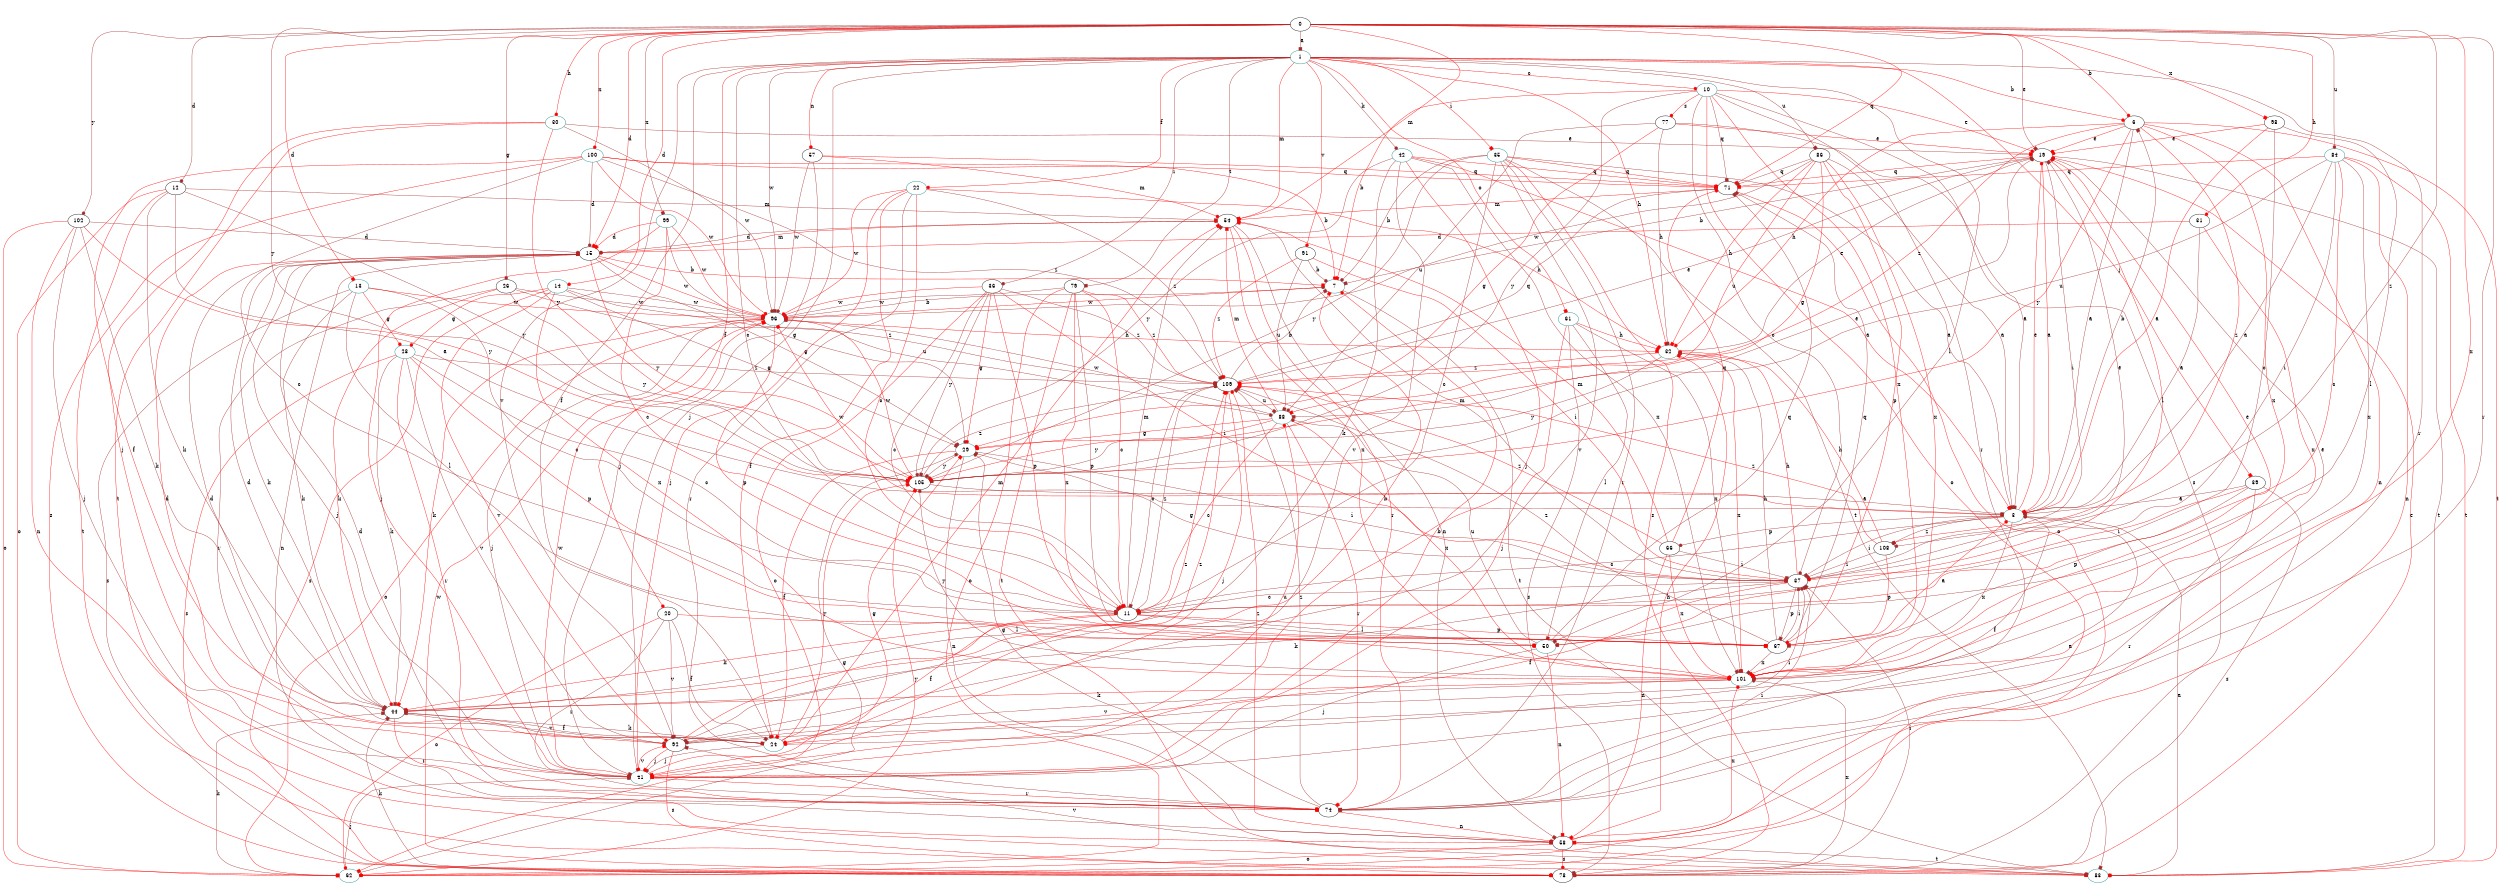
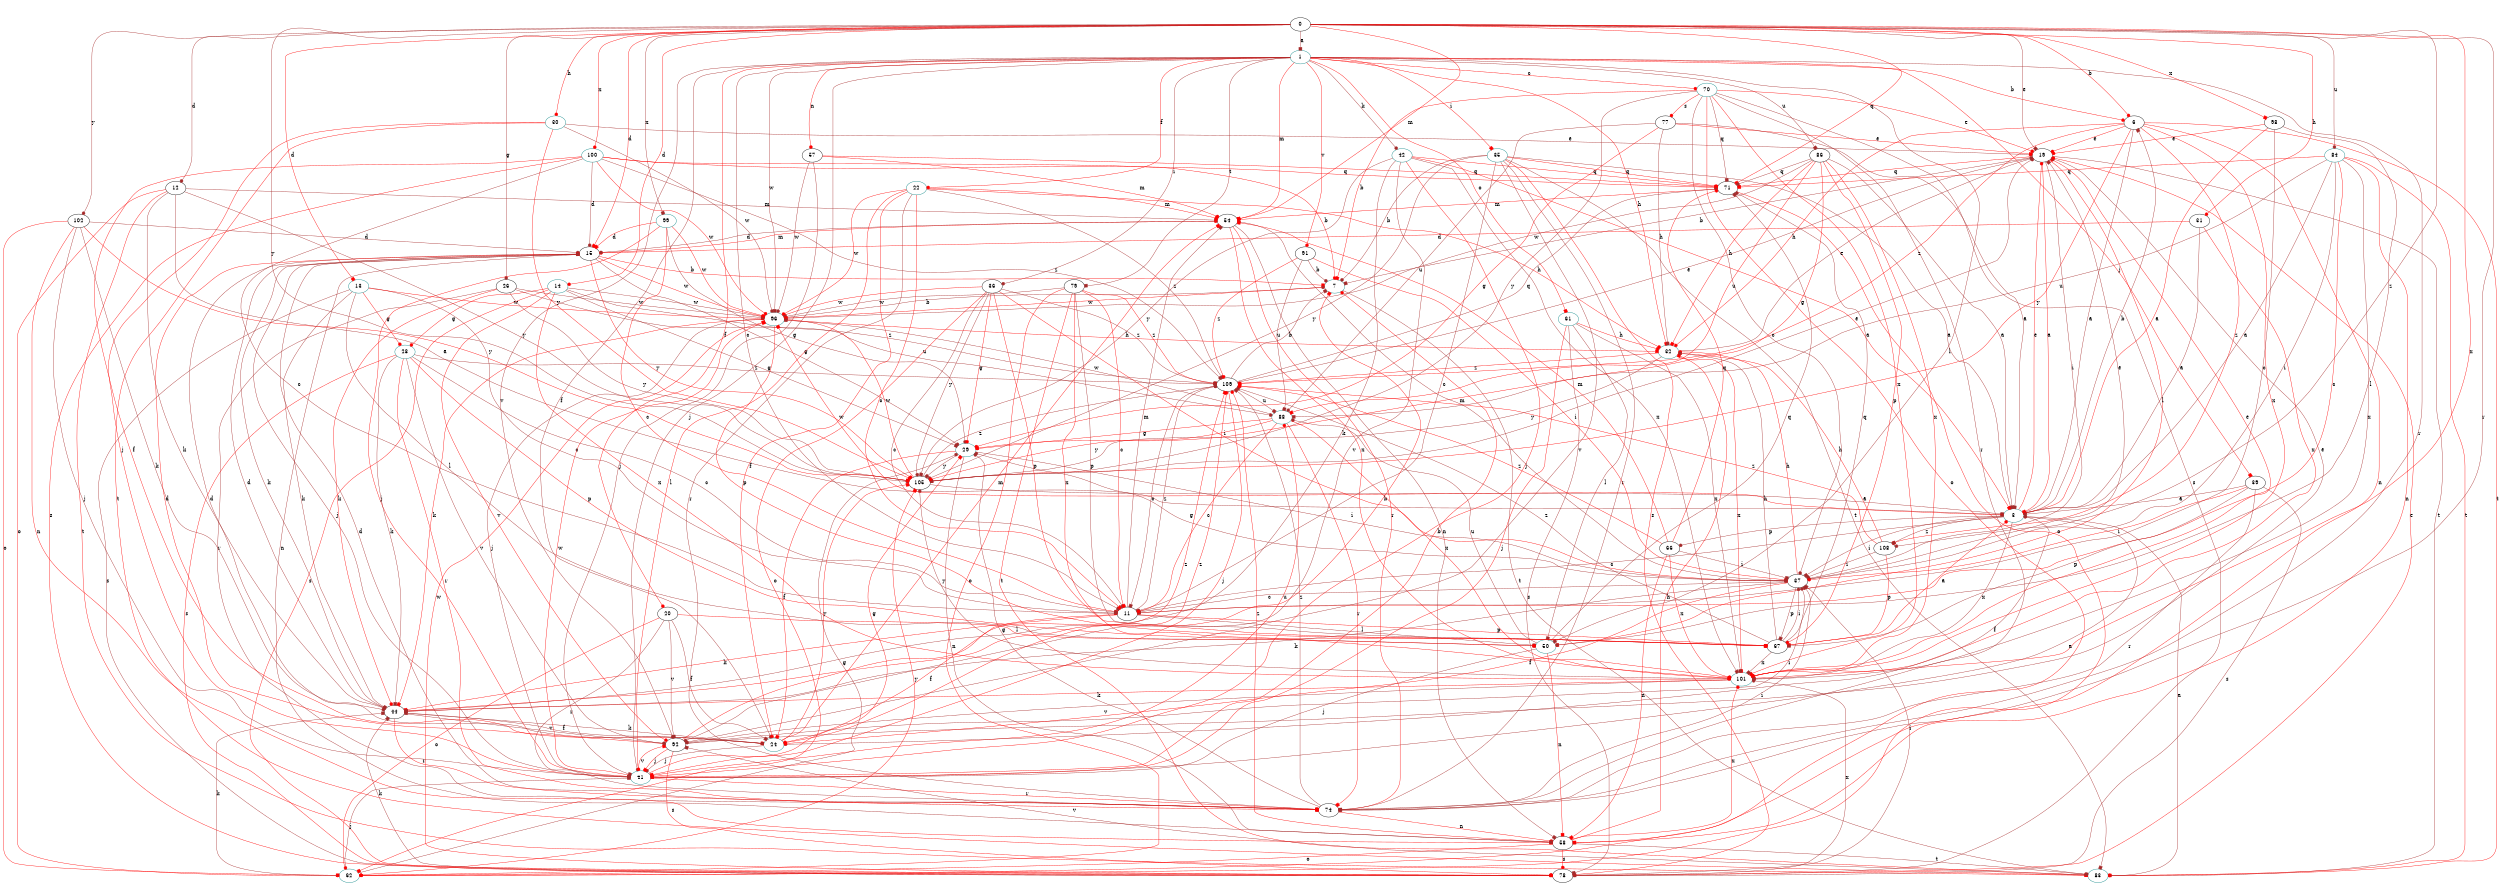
node "10": label "10" -> "70"
edge "88" -> "54": now "22" -> "54"
edge "22" -> "41": label "j" -> "l"
edge "96" -> "62": removed, label "o"
